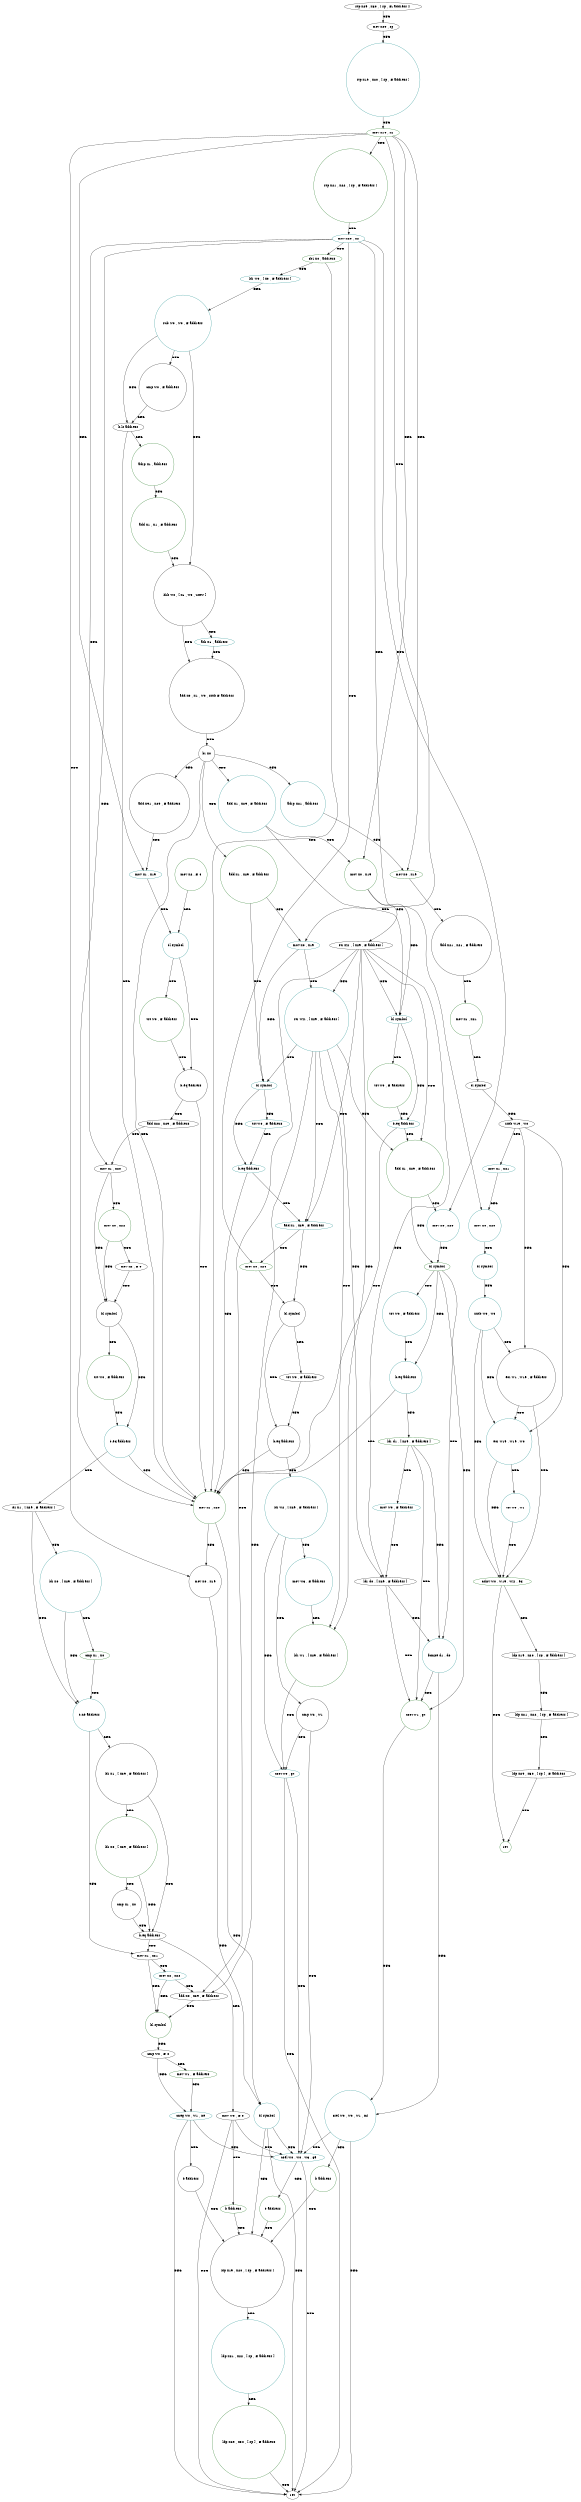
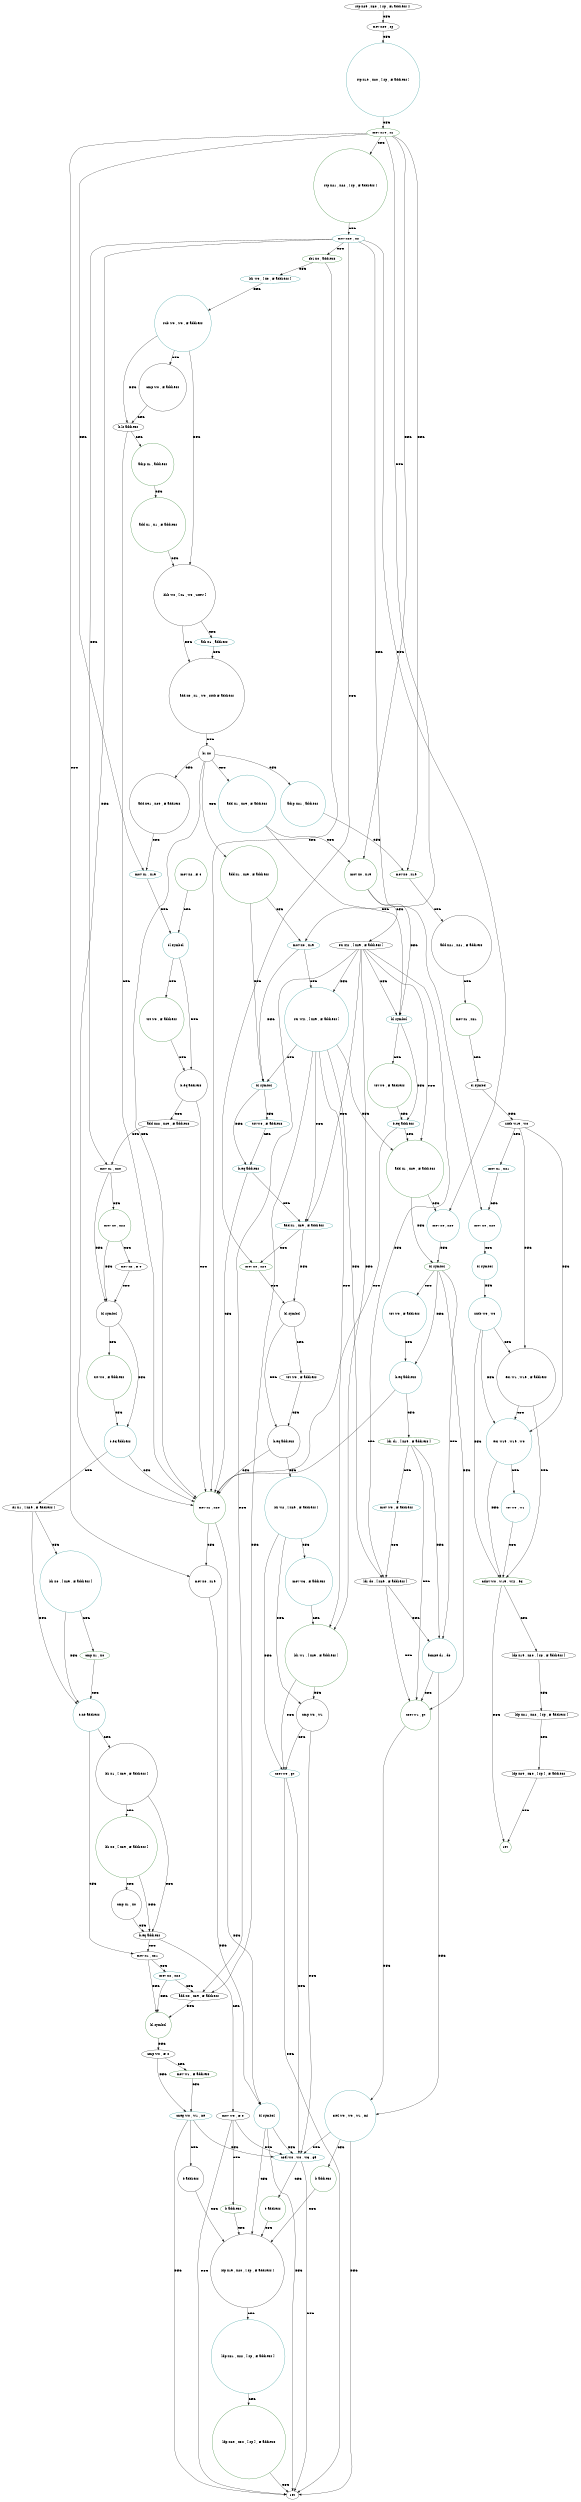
edge "ldr w1 , [ x29 , # address ]" -> "cmp w2 , w1": added, label "DFG"
